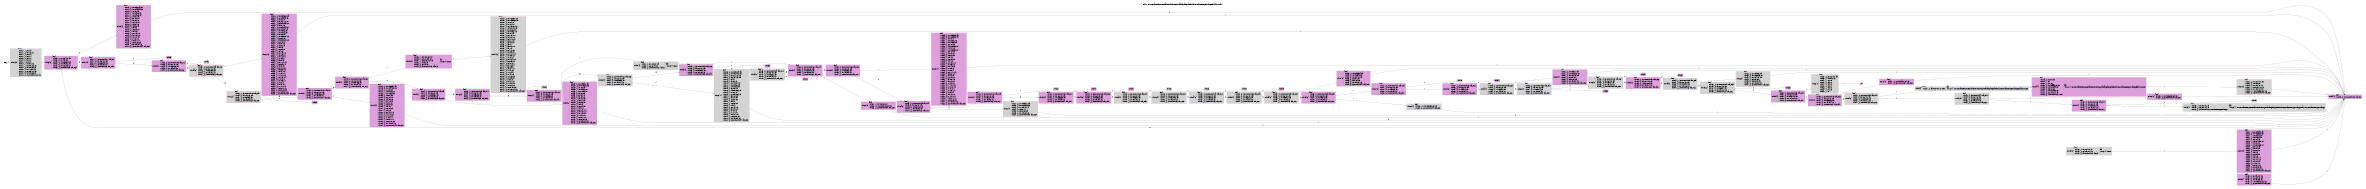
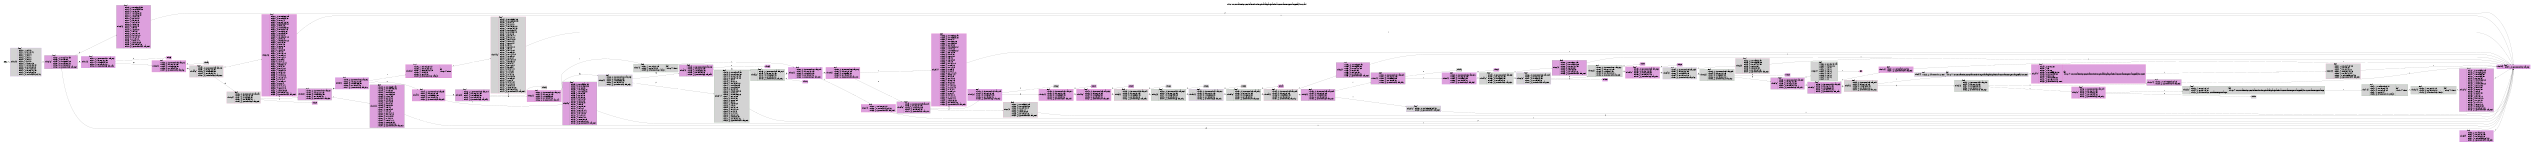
node "0x402441 [23]": added
